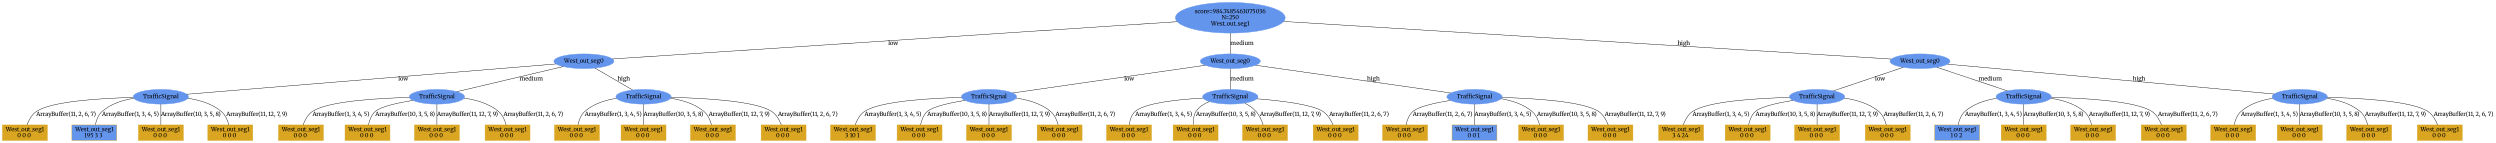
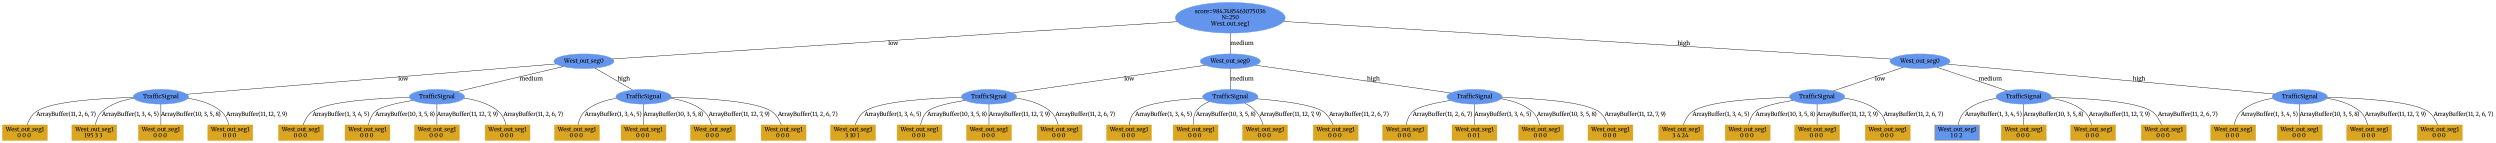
node "West_out_seg1 195 3 3": fillcolor cornflowerblue -> goldenrod
node "West_out_seg1 0 0 1": fillcolor cornflowerblue -> goldenrod
